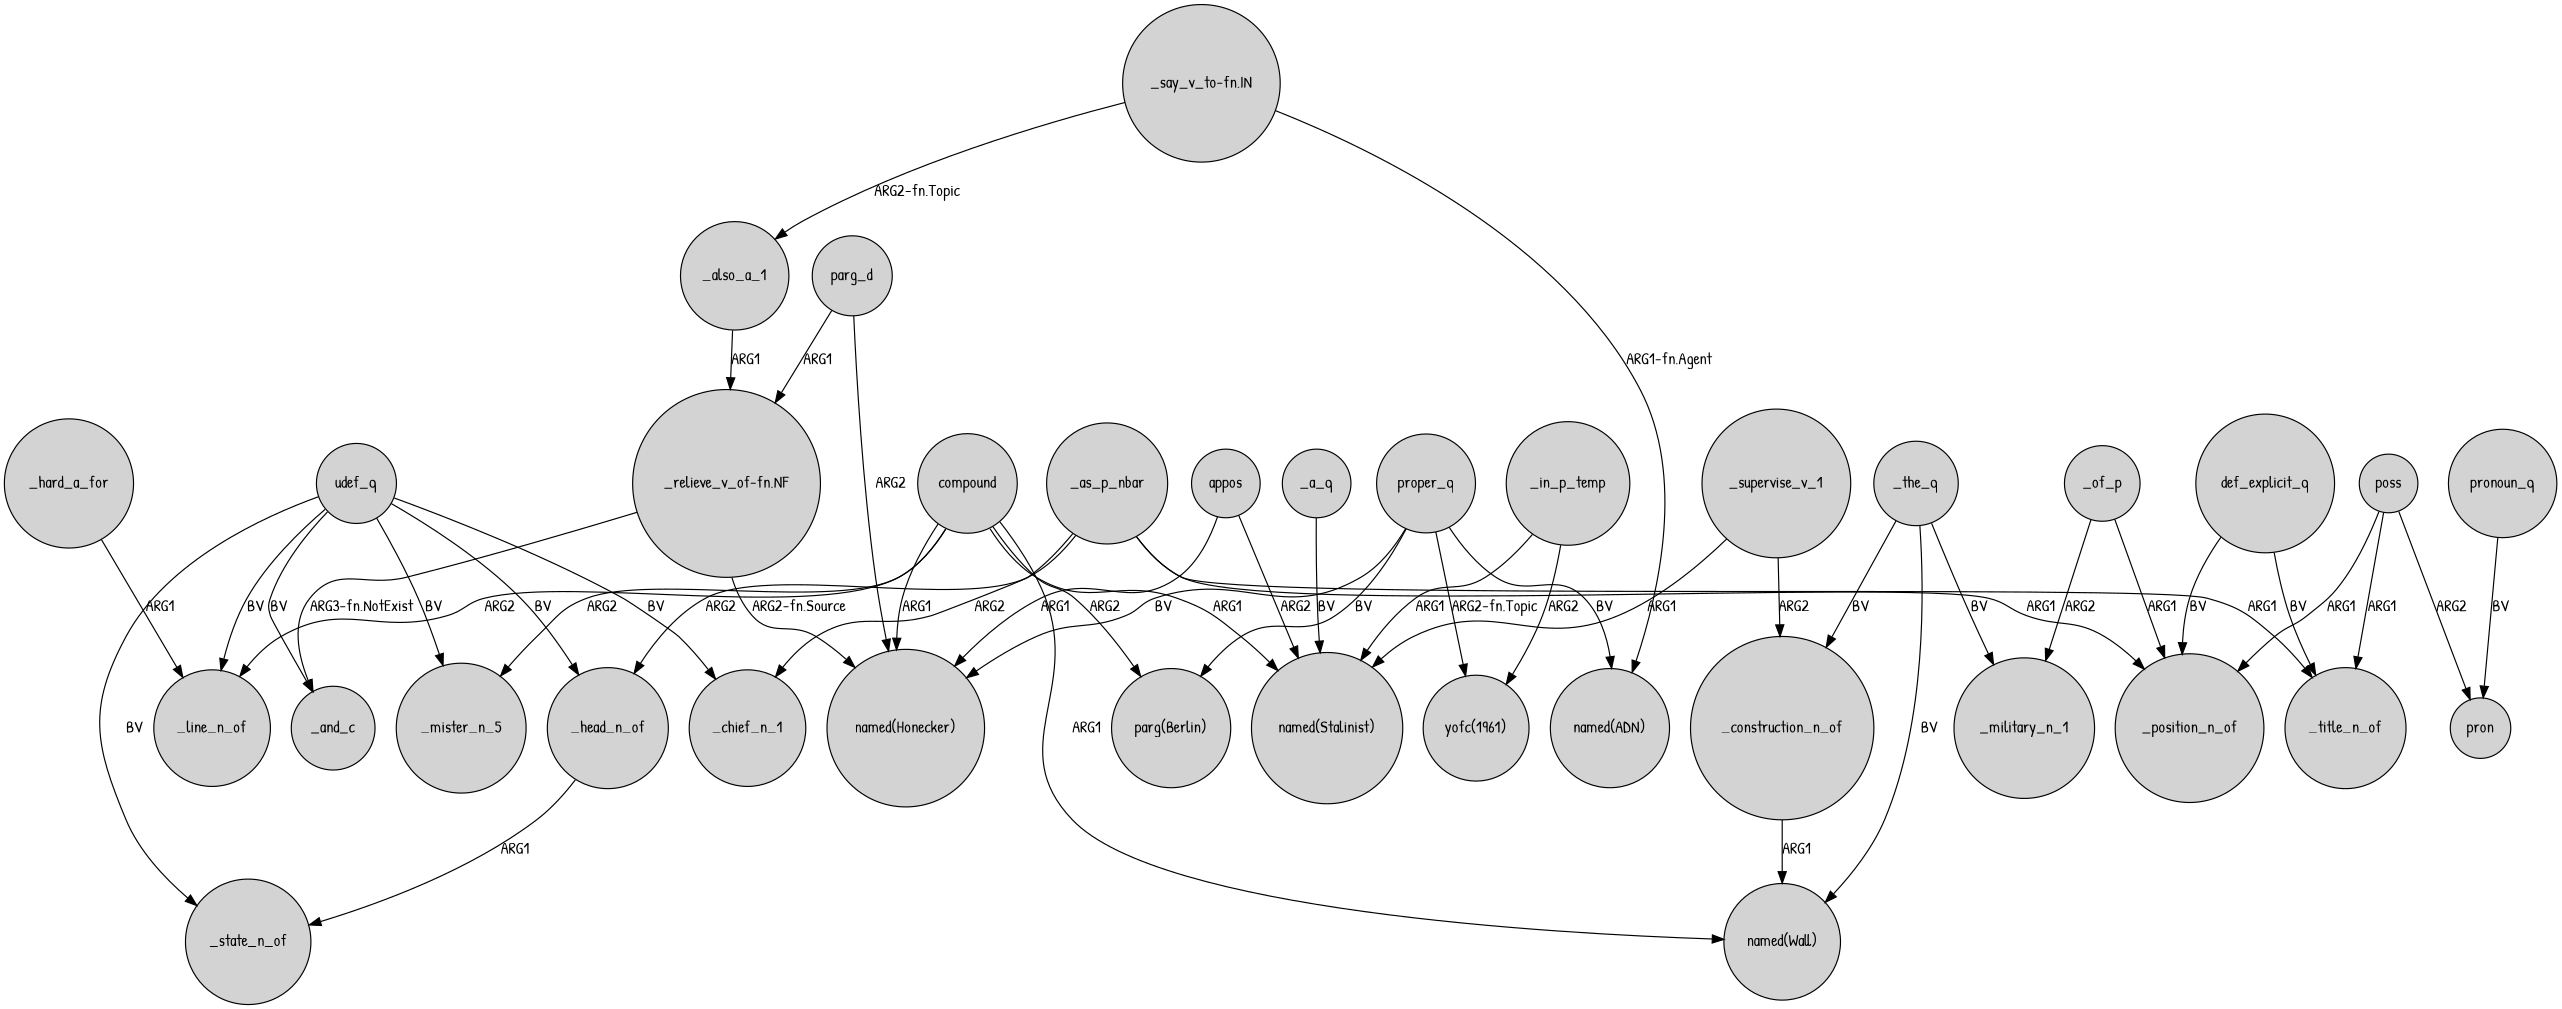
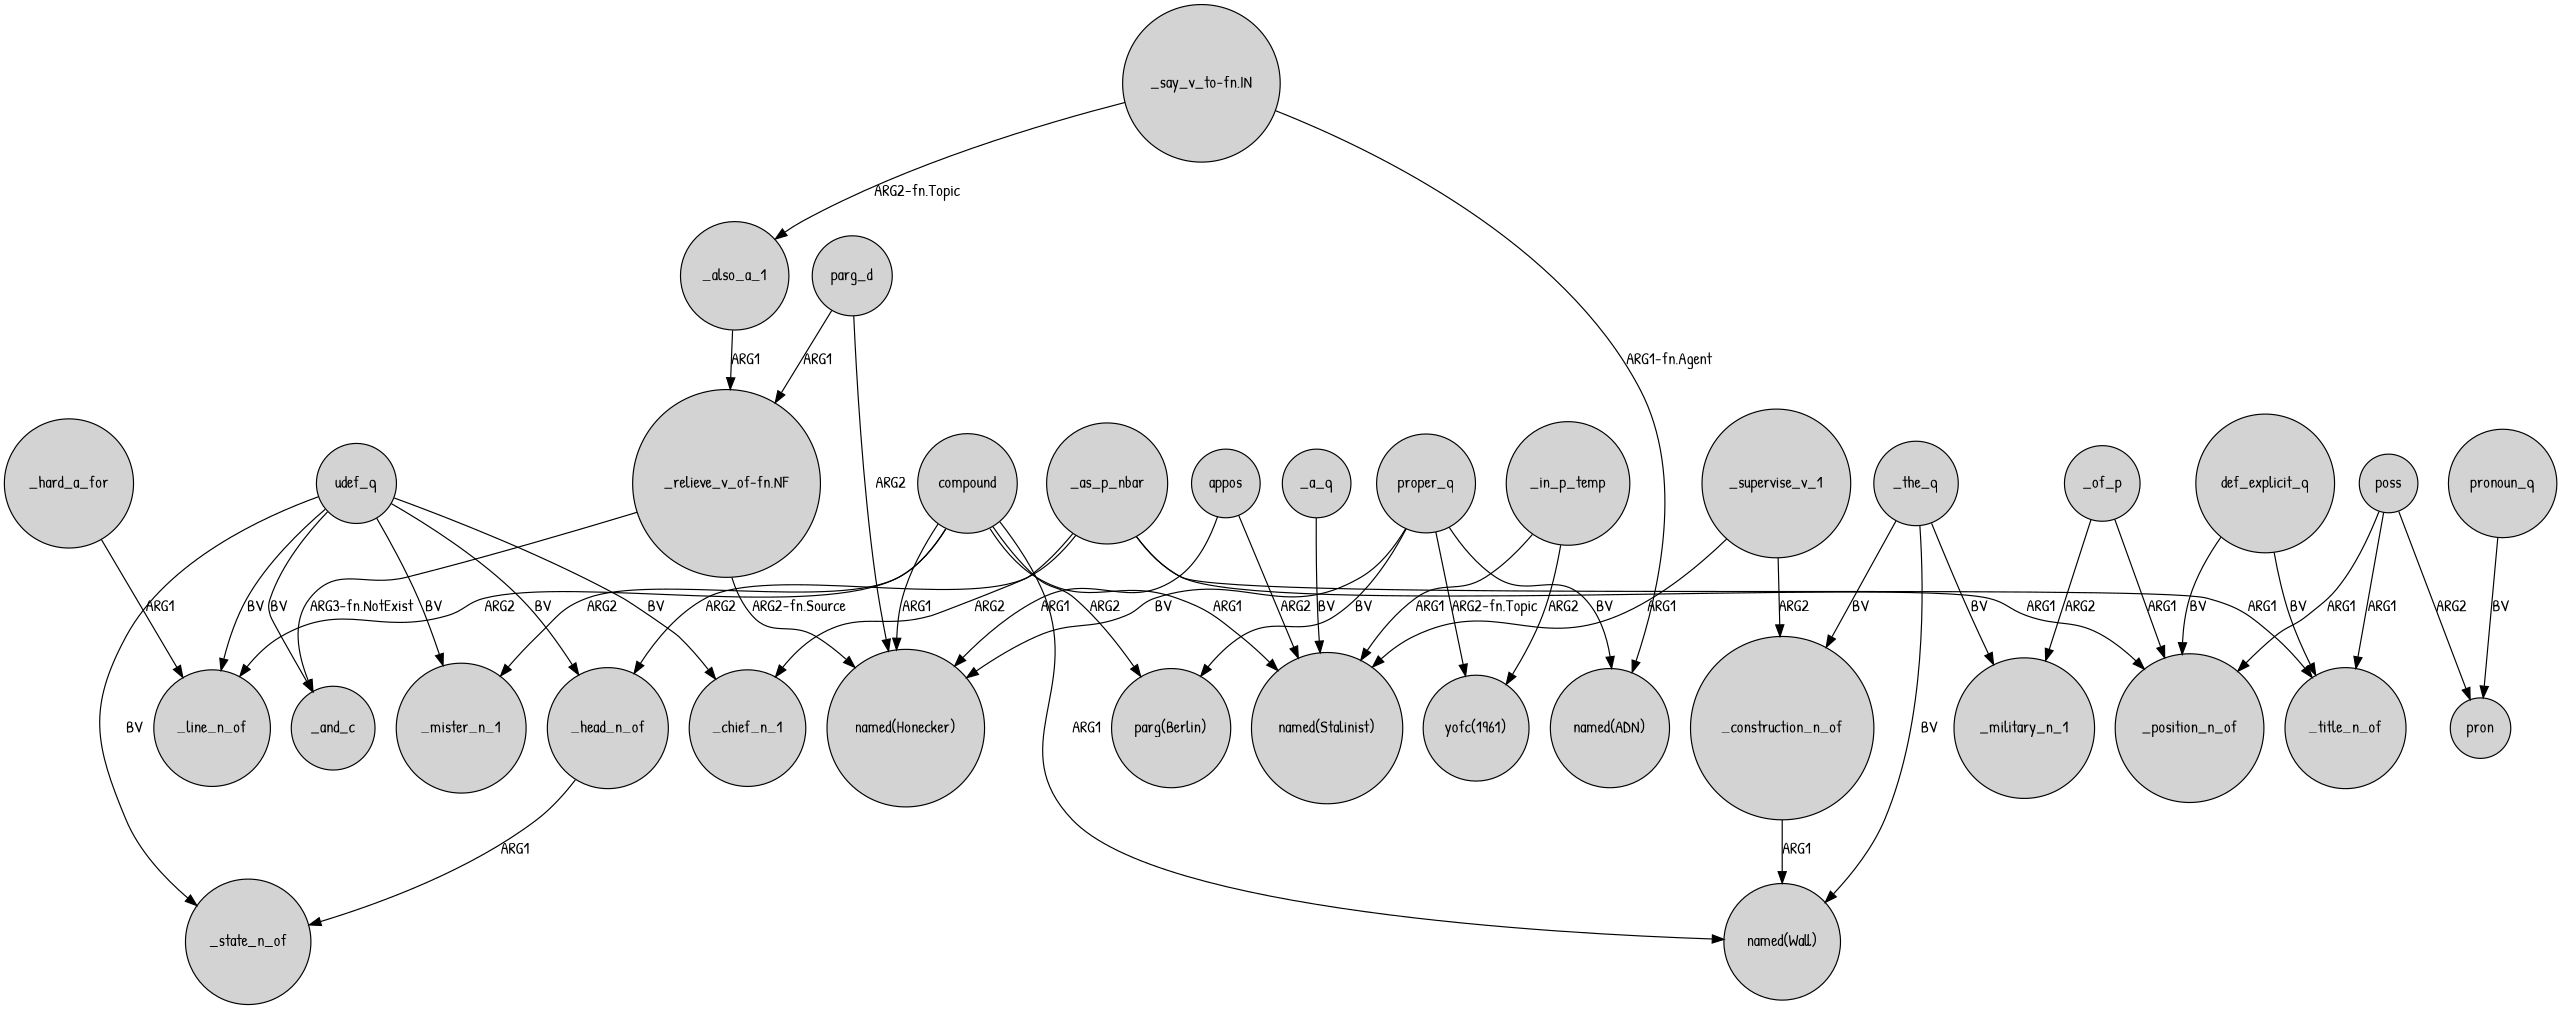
node "_mister_n_5": label "_mister_n_5" -> "_mister_n_1"
